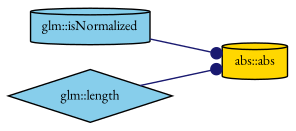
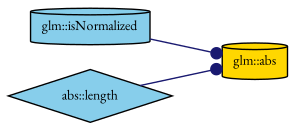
node "abs::abs": label "abs::abs" -> "glm::abs"
node "glm::length": label "glm::length" -> "abs::length"
